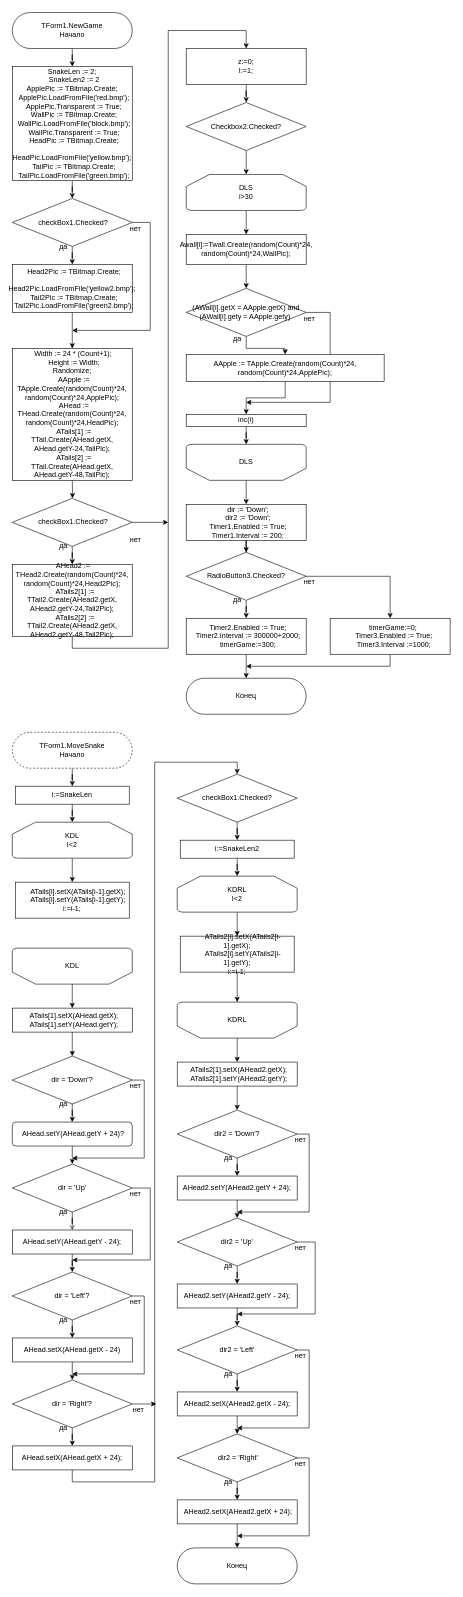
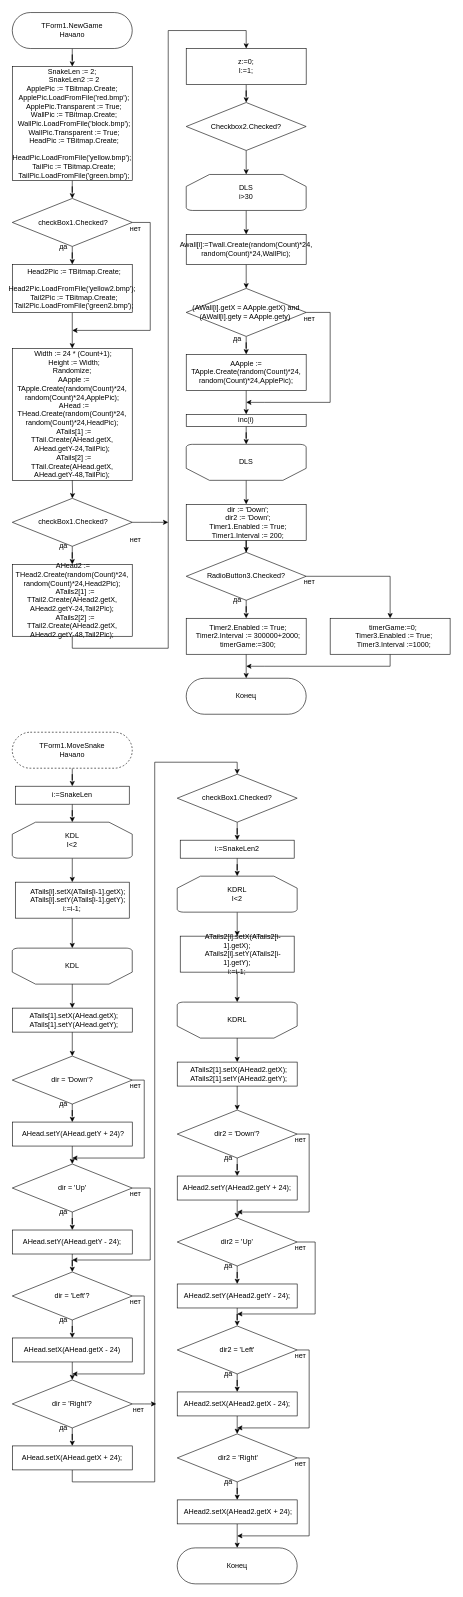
node "AApple := TApple.Create(random(Count)*24, random(Count)*24,ApplePic);": size 198x27 -> 120x36
edge "ATails[i].setX(ATails[i-1].getX); ATails[i].setY(ATails[i-1].getY); i:=i-1;" -> "KDL": added
node "AHead.setY(AHead.getY + 24)?": shape rounded rectangle -> rectangle
edge "dir = 'Up'" -> "AHead.setY(AHead.getY - 24);": arrowhead open -> classic
